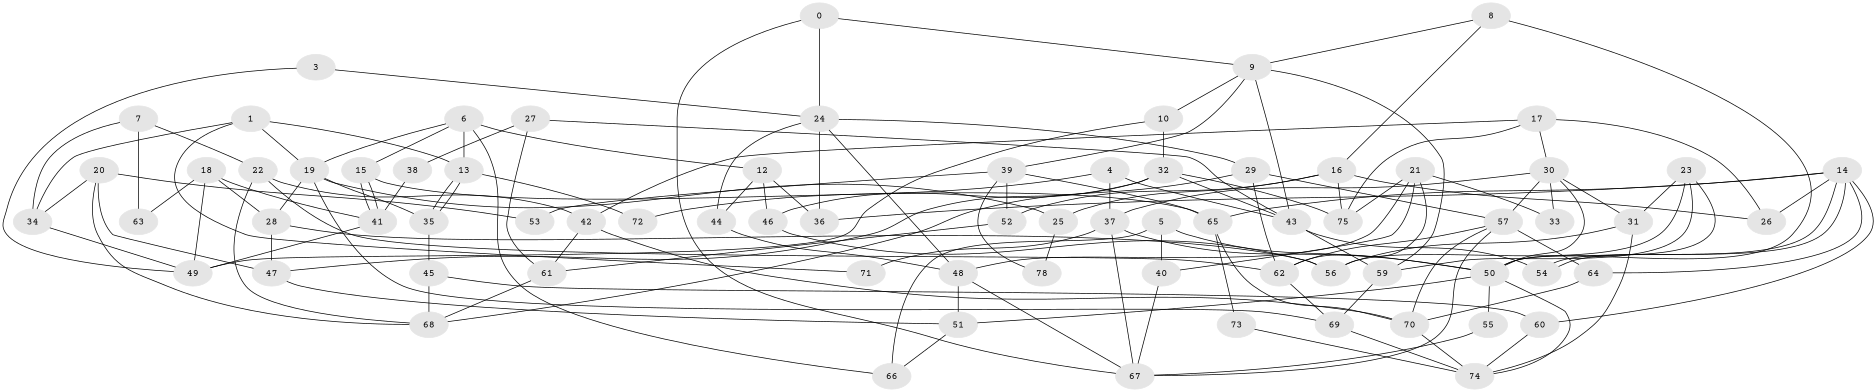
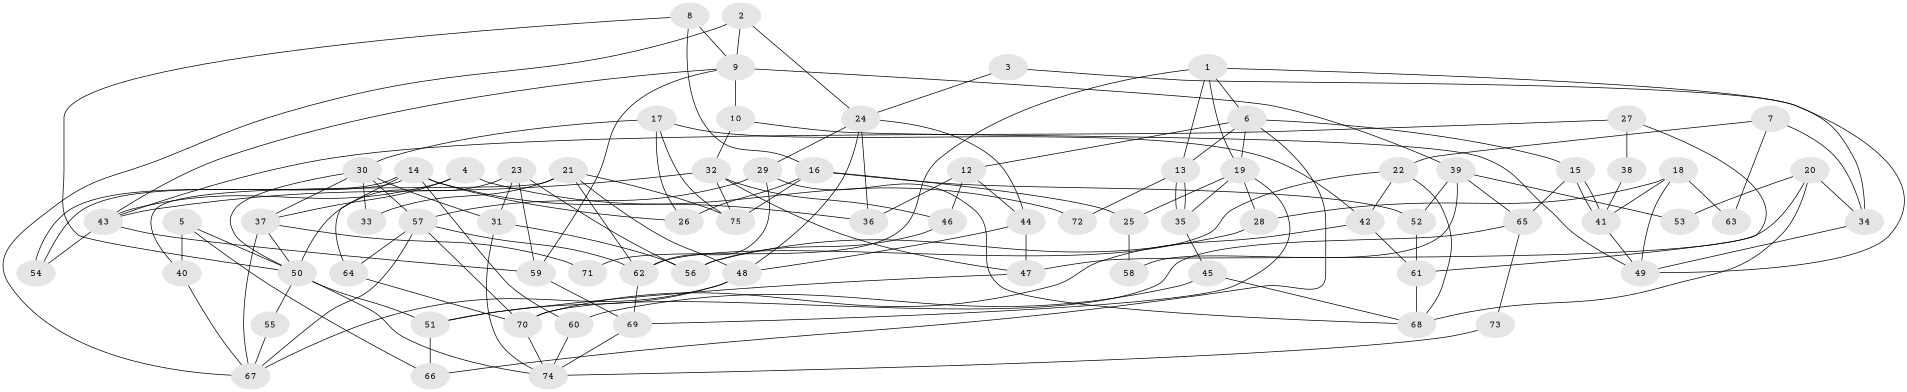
node "0": label "0" -> "2"
edge "1" -- "6": added
edge "14" -- "65": removed
edge "28" -- "47": now "44" -- "47"
node "78": label "78" -> "58"
